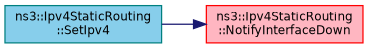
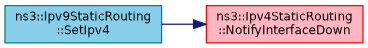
node "ns3::Ipv4StaticRouting ::SetIpv4": label "ns3::Ipv4StaticRouting ::SetIpv4" -> "ns3::Ipv9StaticRouting ::SetIpv4"
